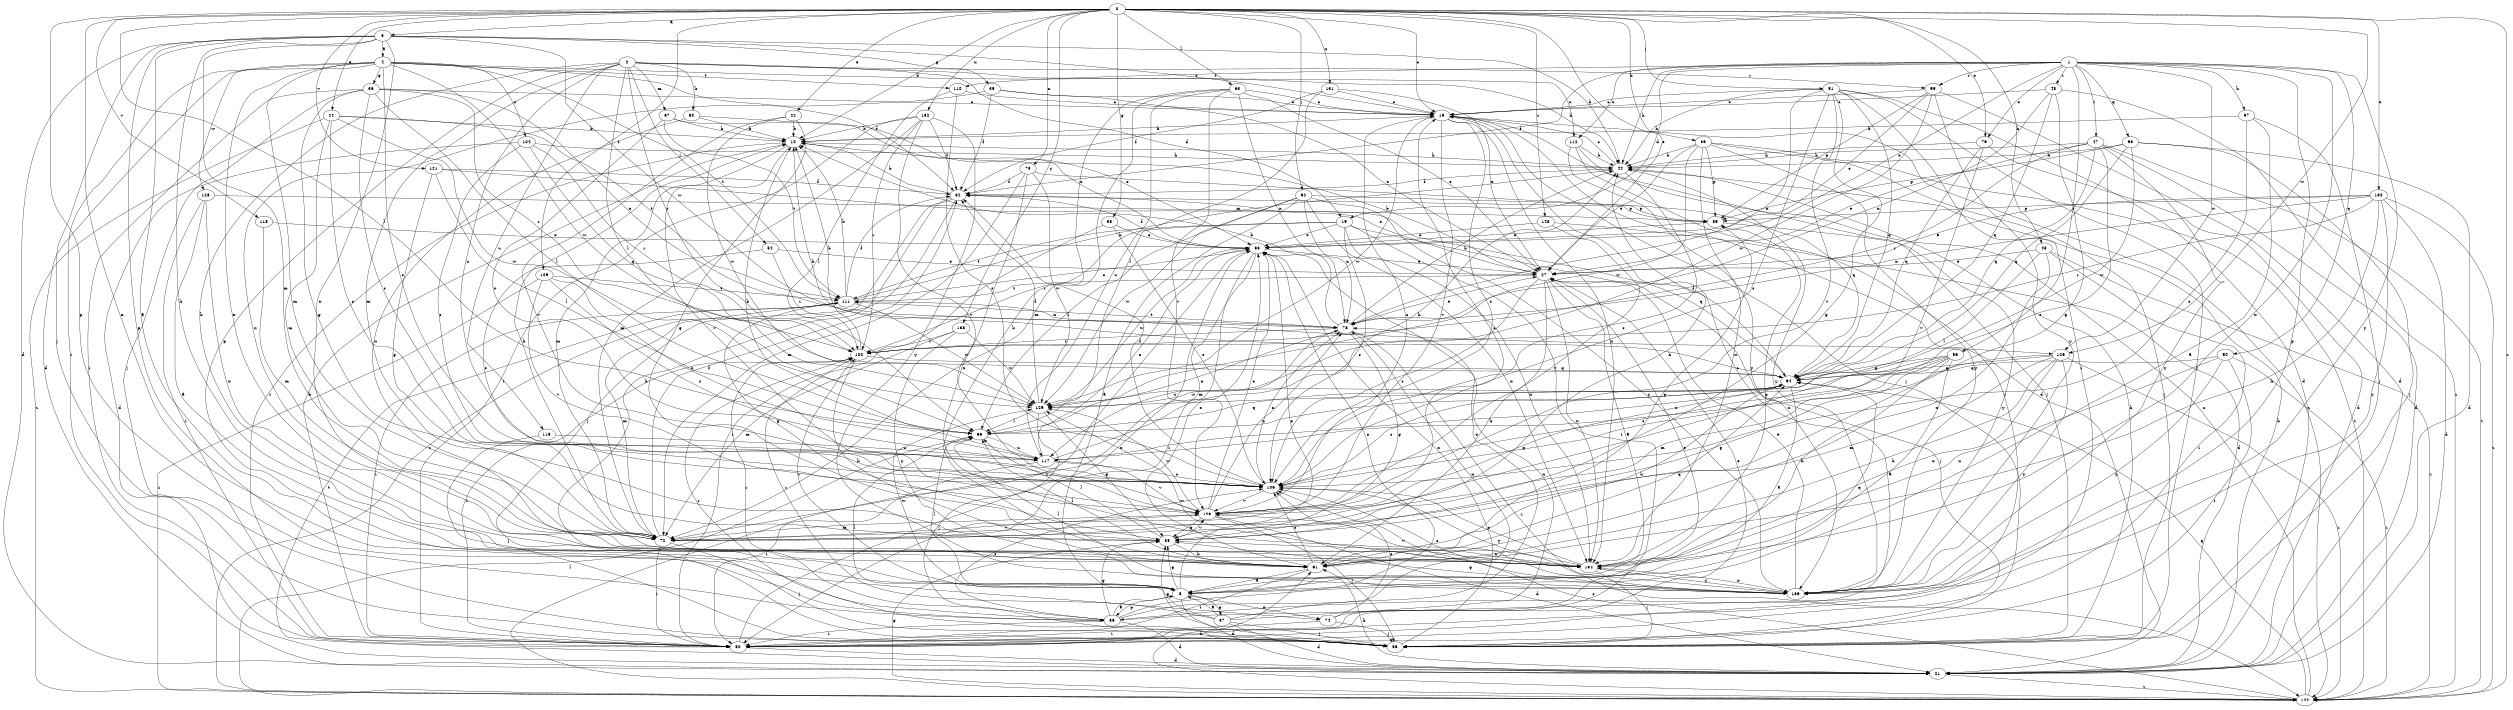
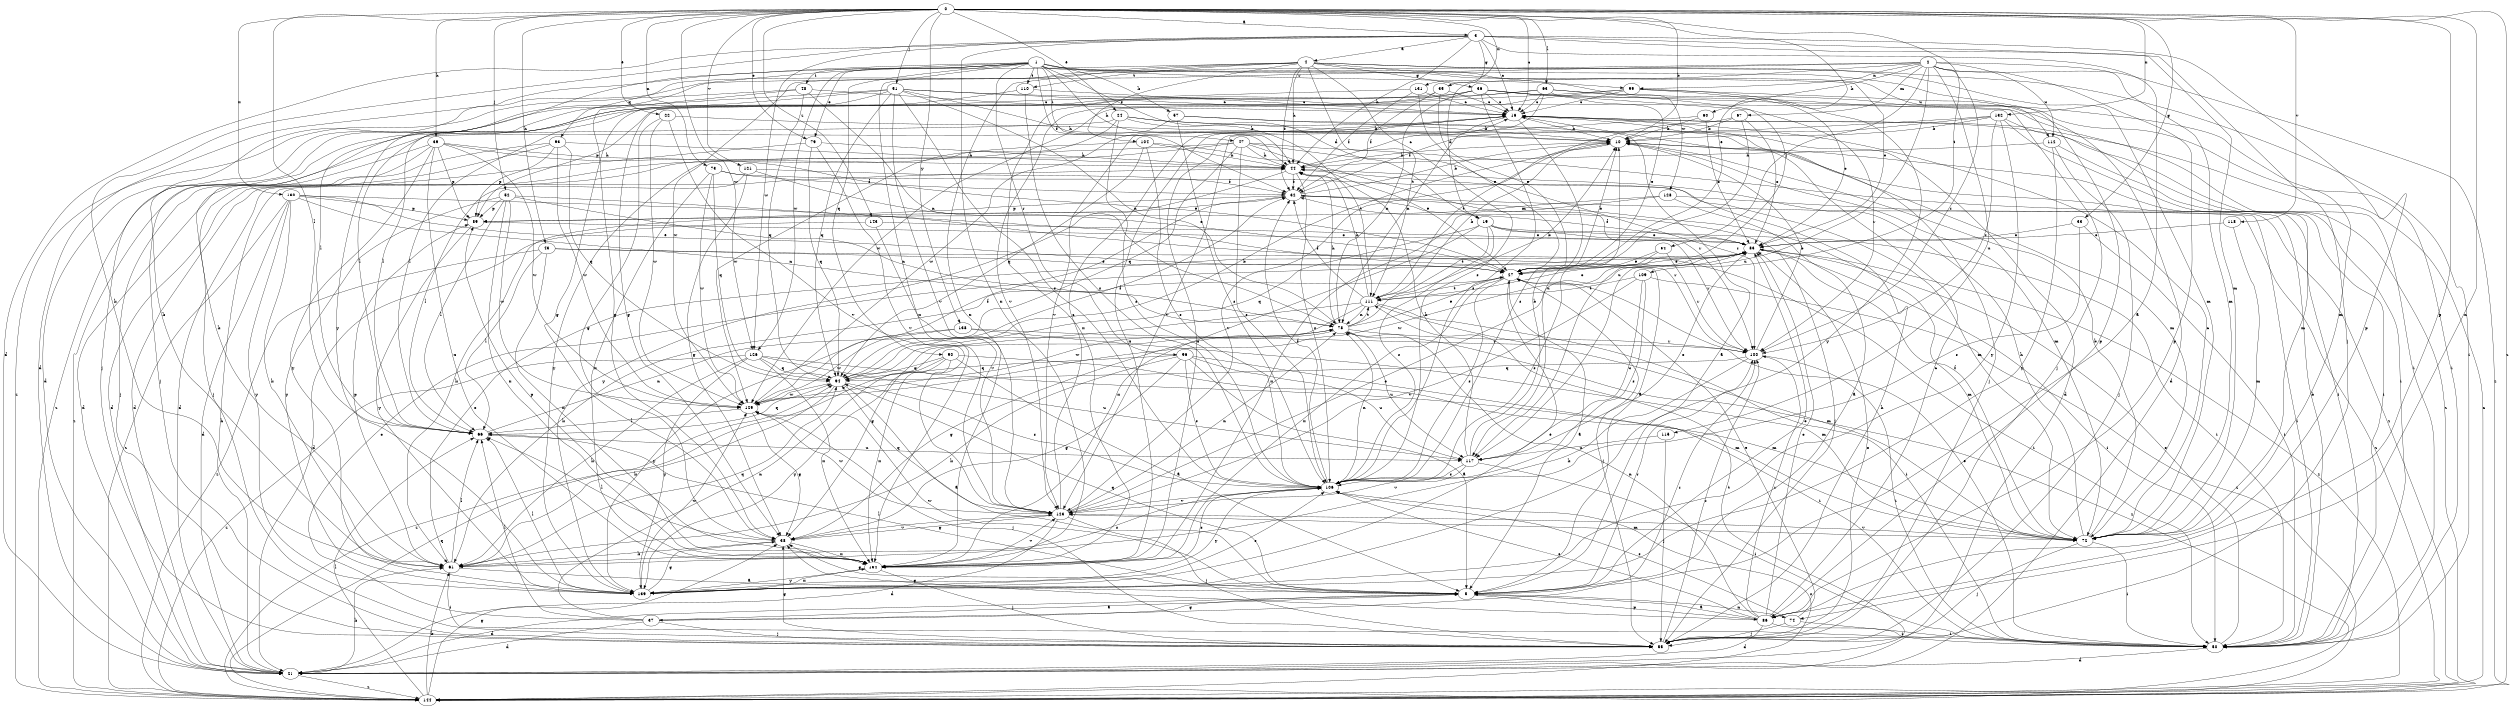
edge "2" -> "99": label "r" -> "n"
edge "90" -> "5": added, label "a"
edge "2" -> "144": added, label "z"
